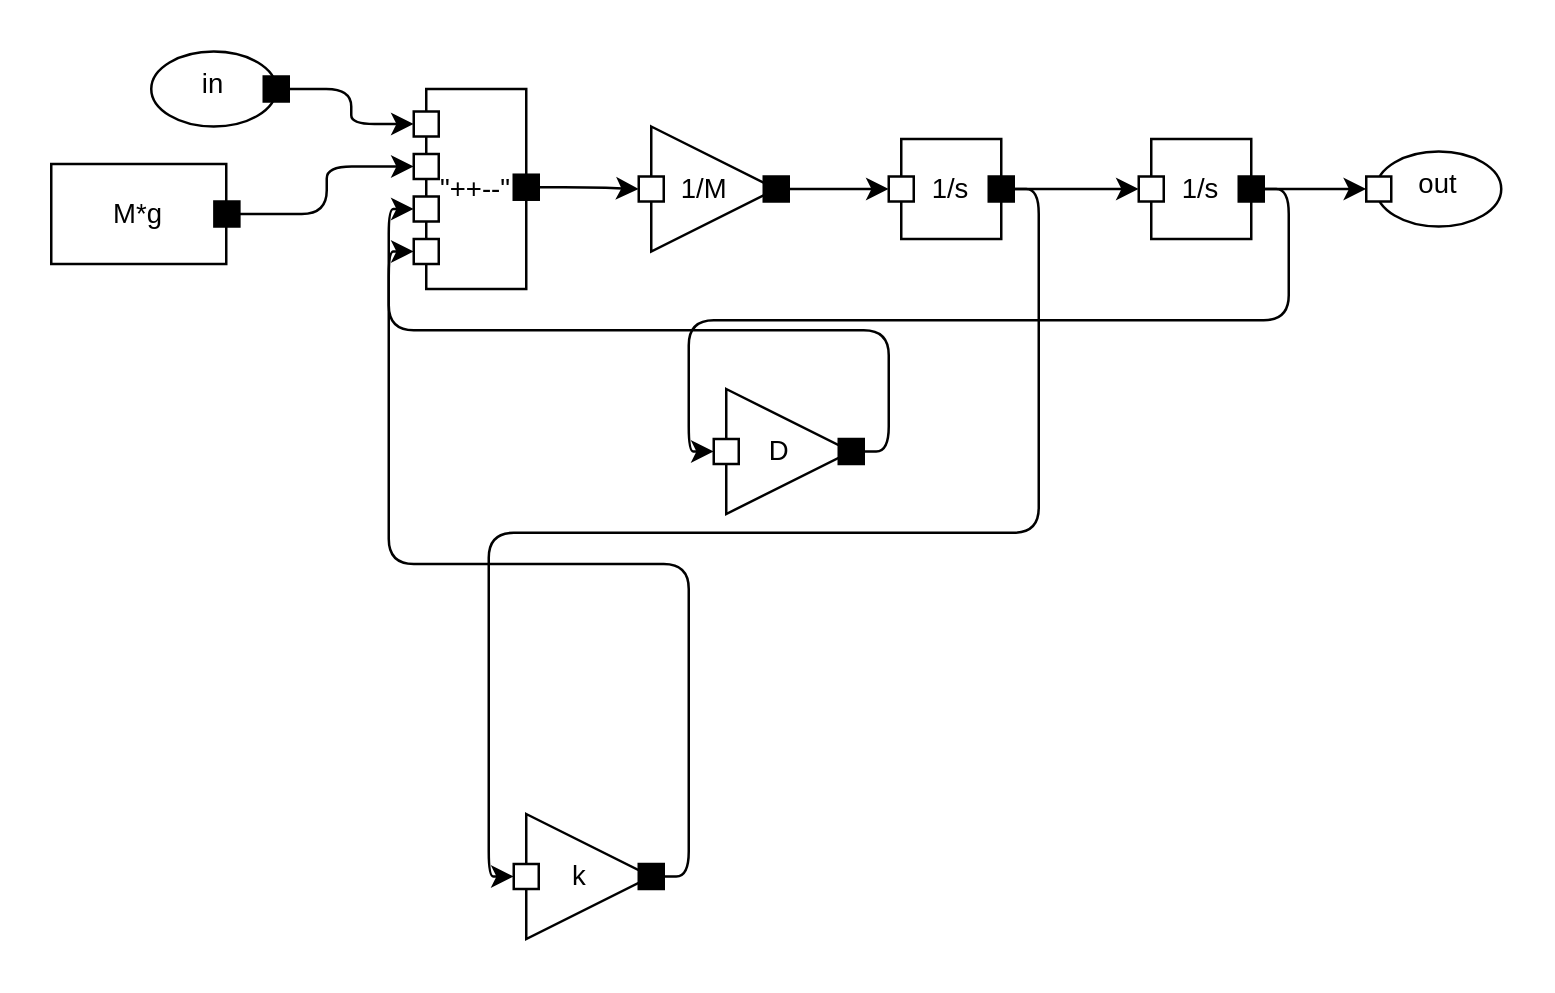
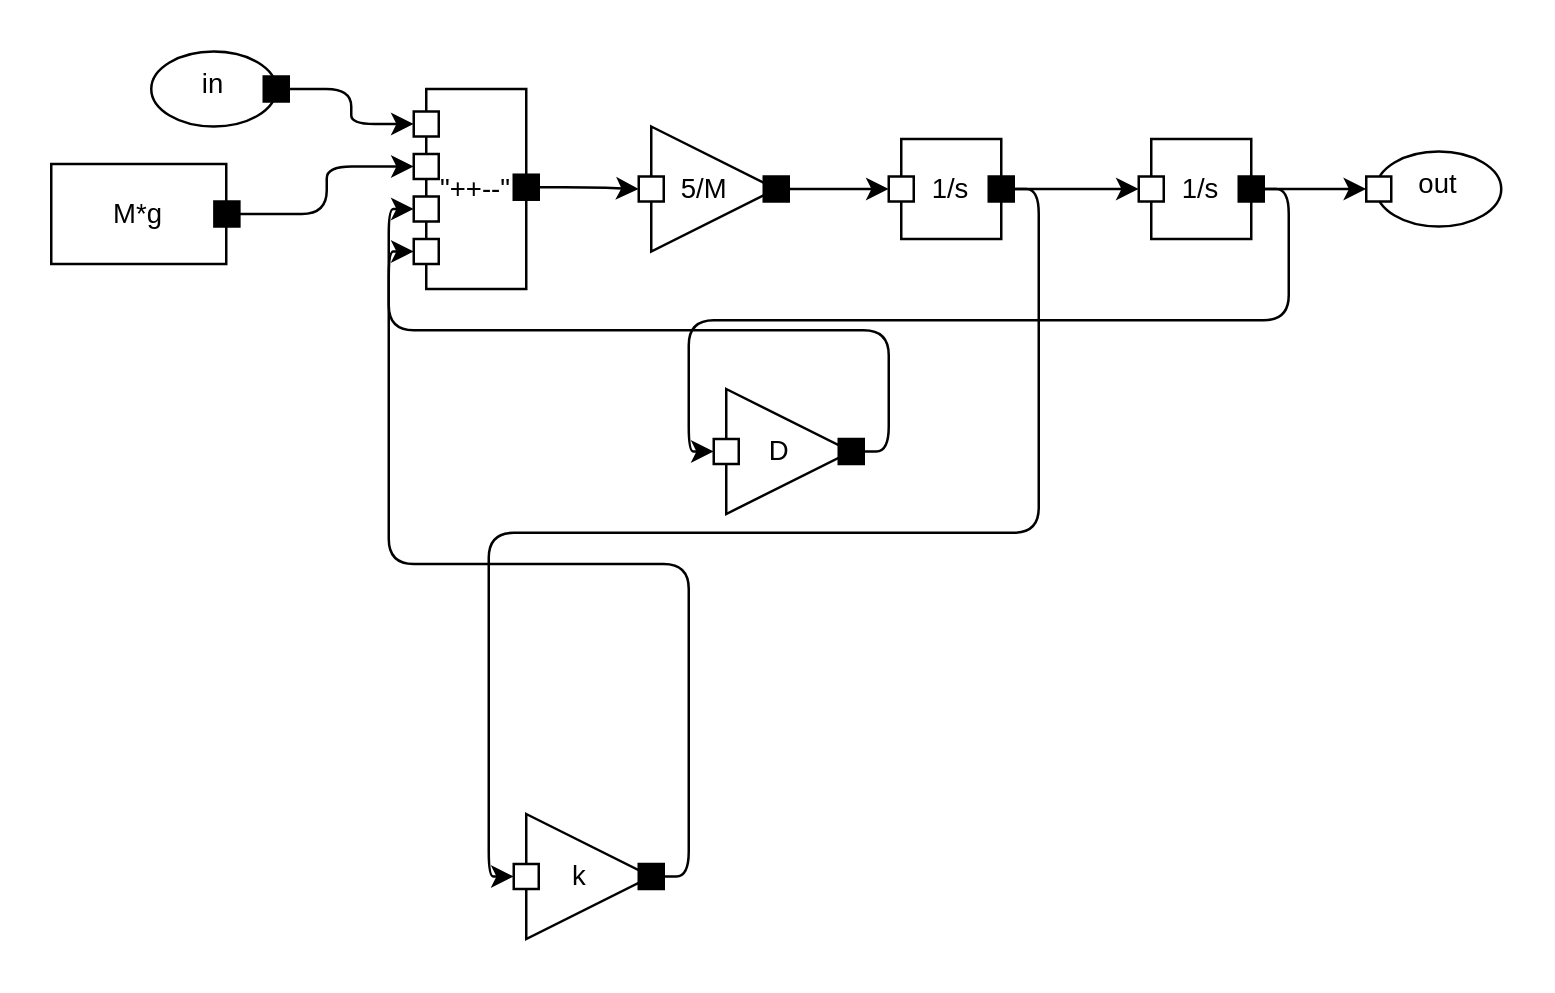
node "1/M": label "1/M" -> "5/M"
